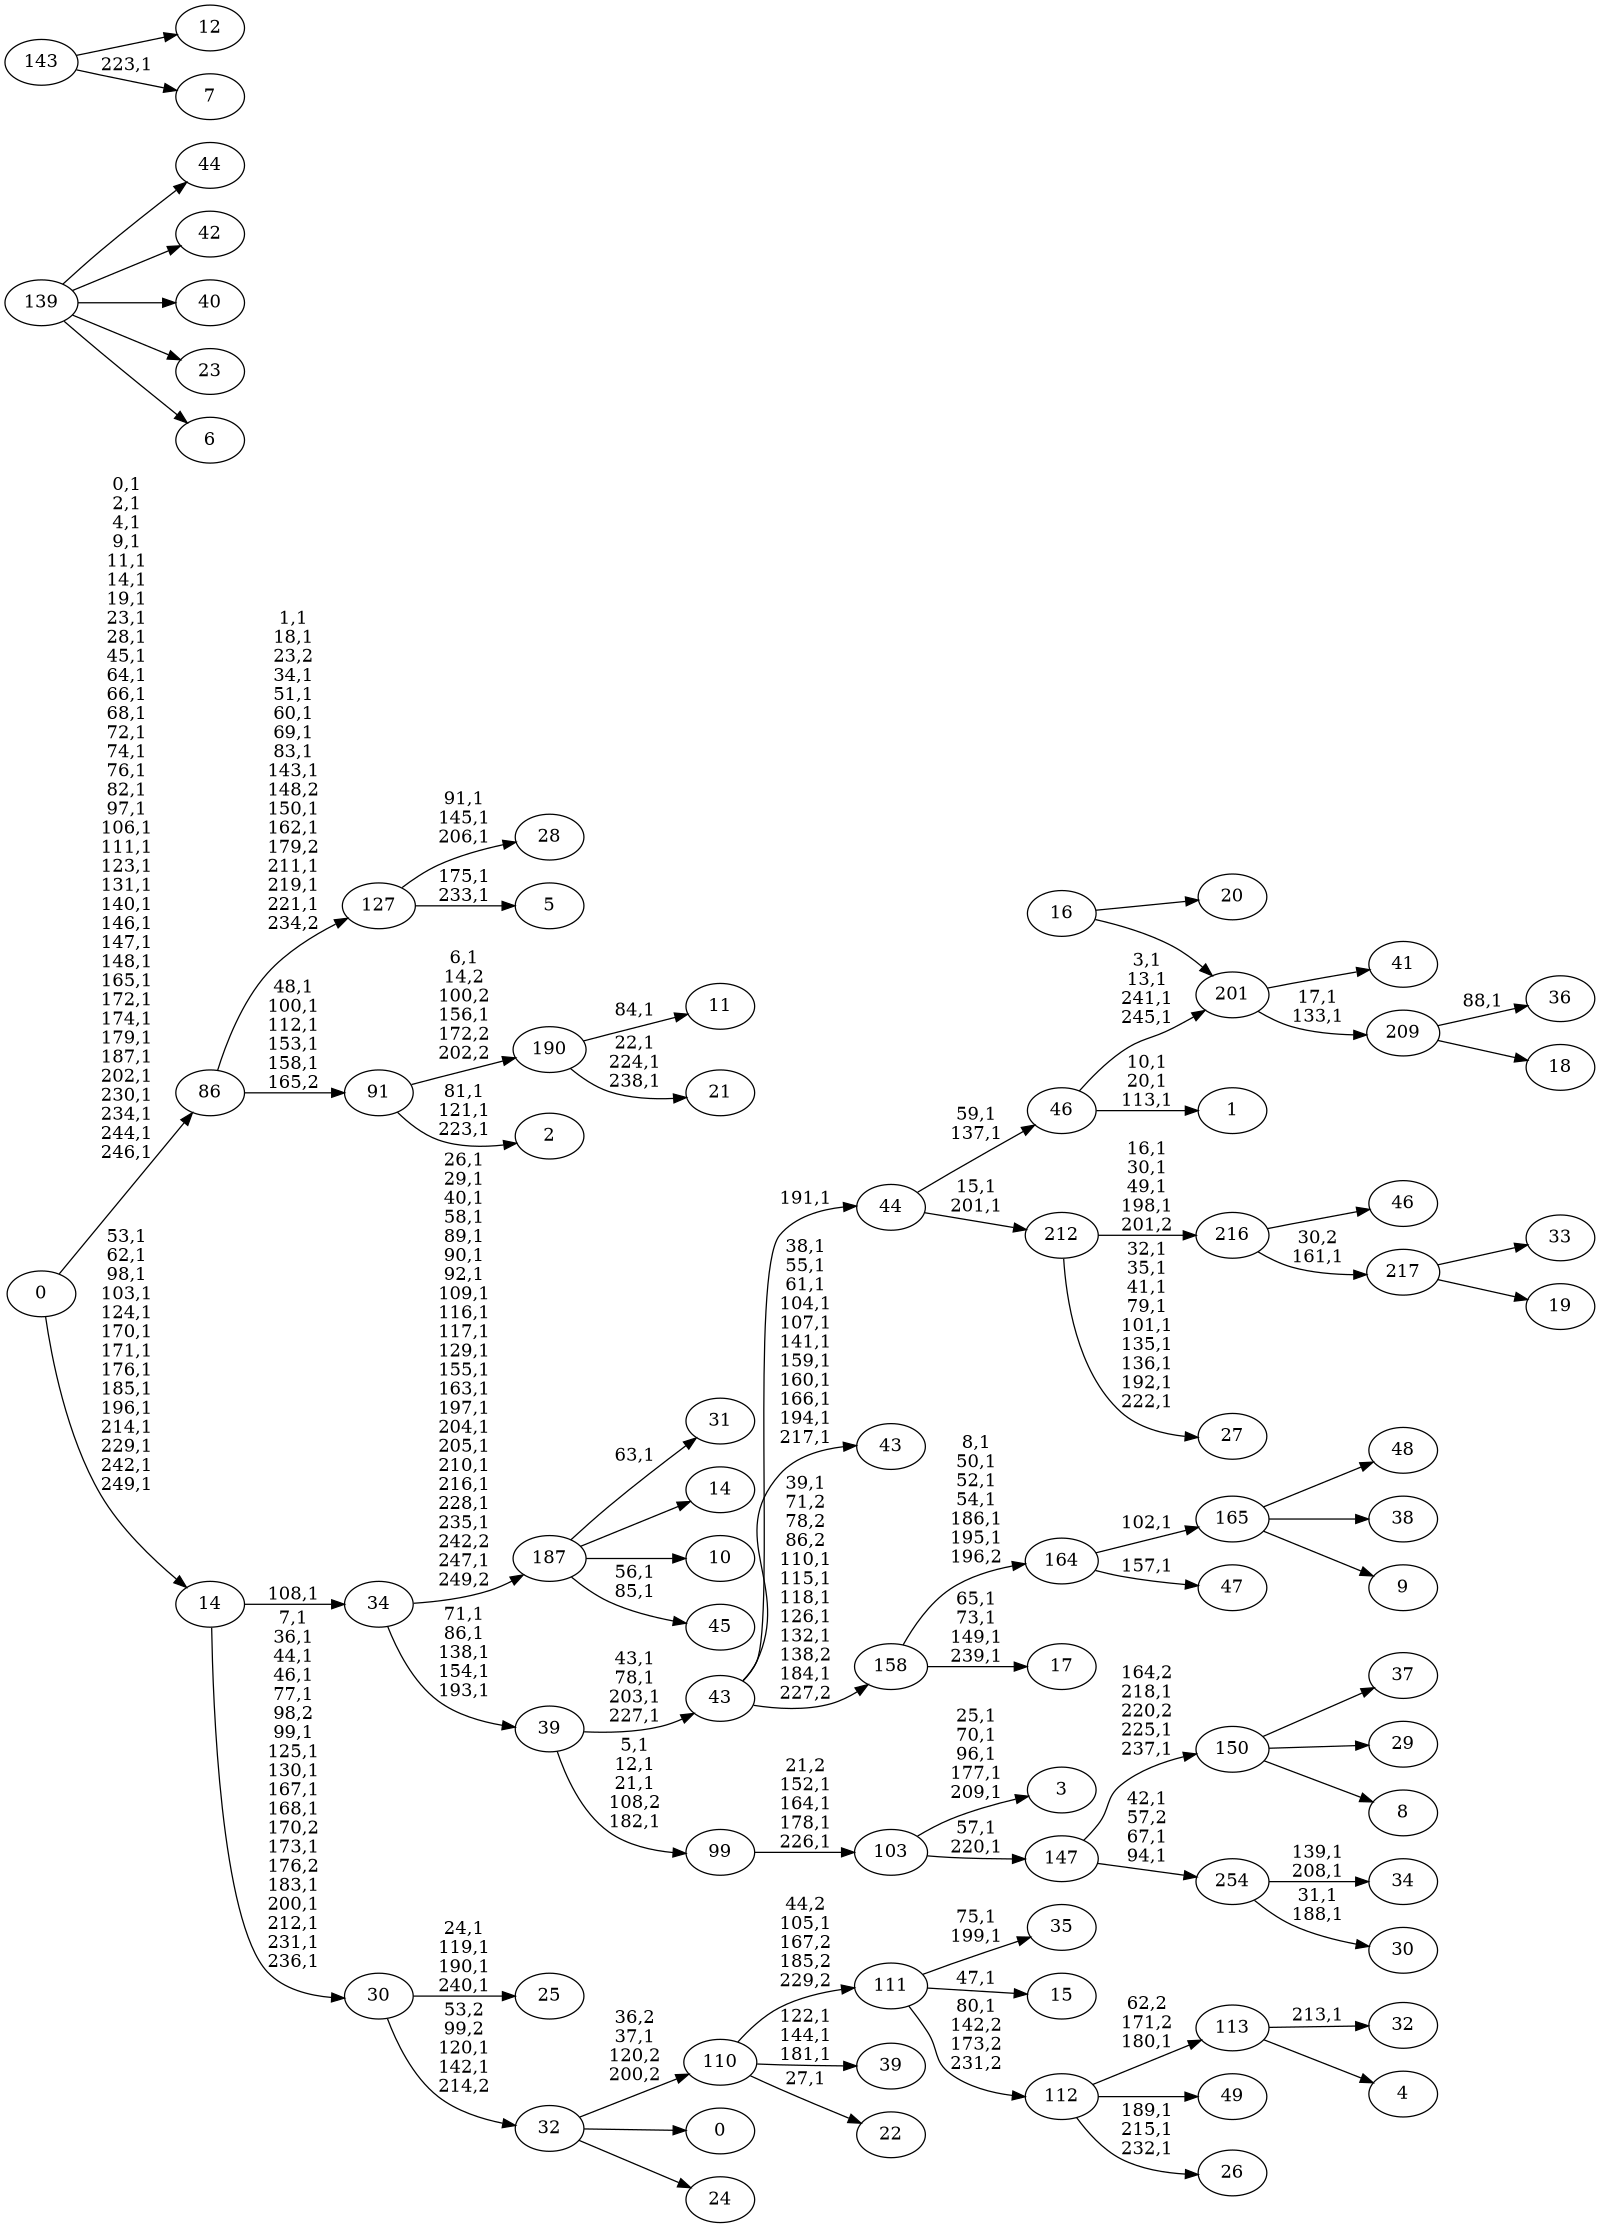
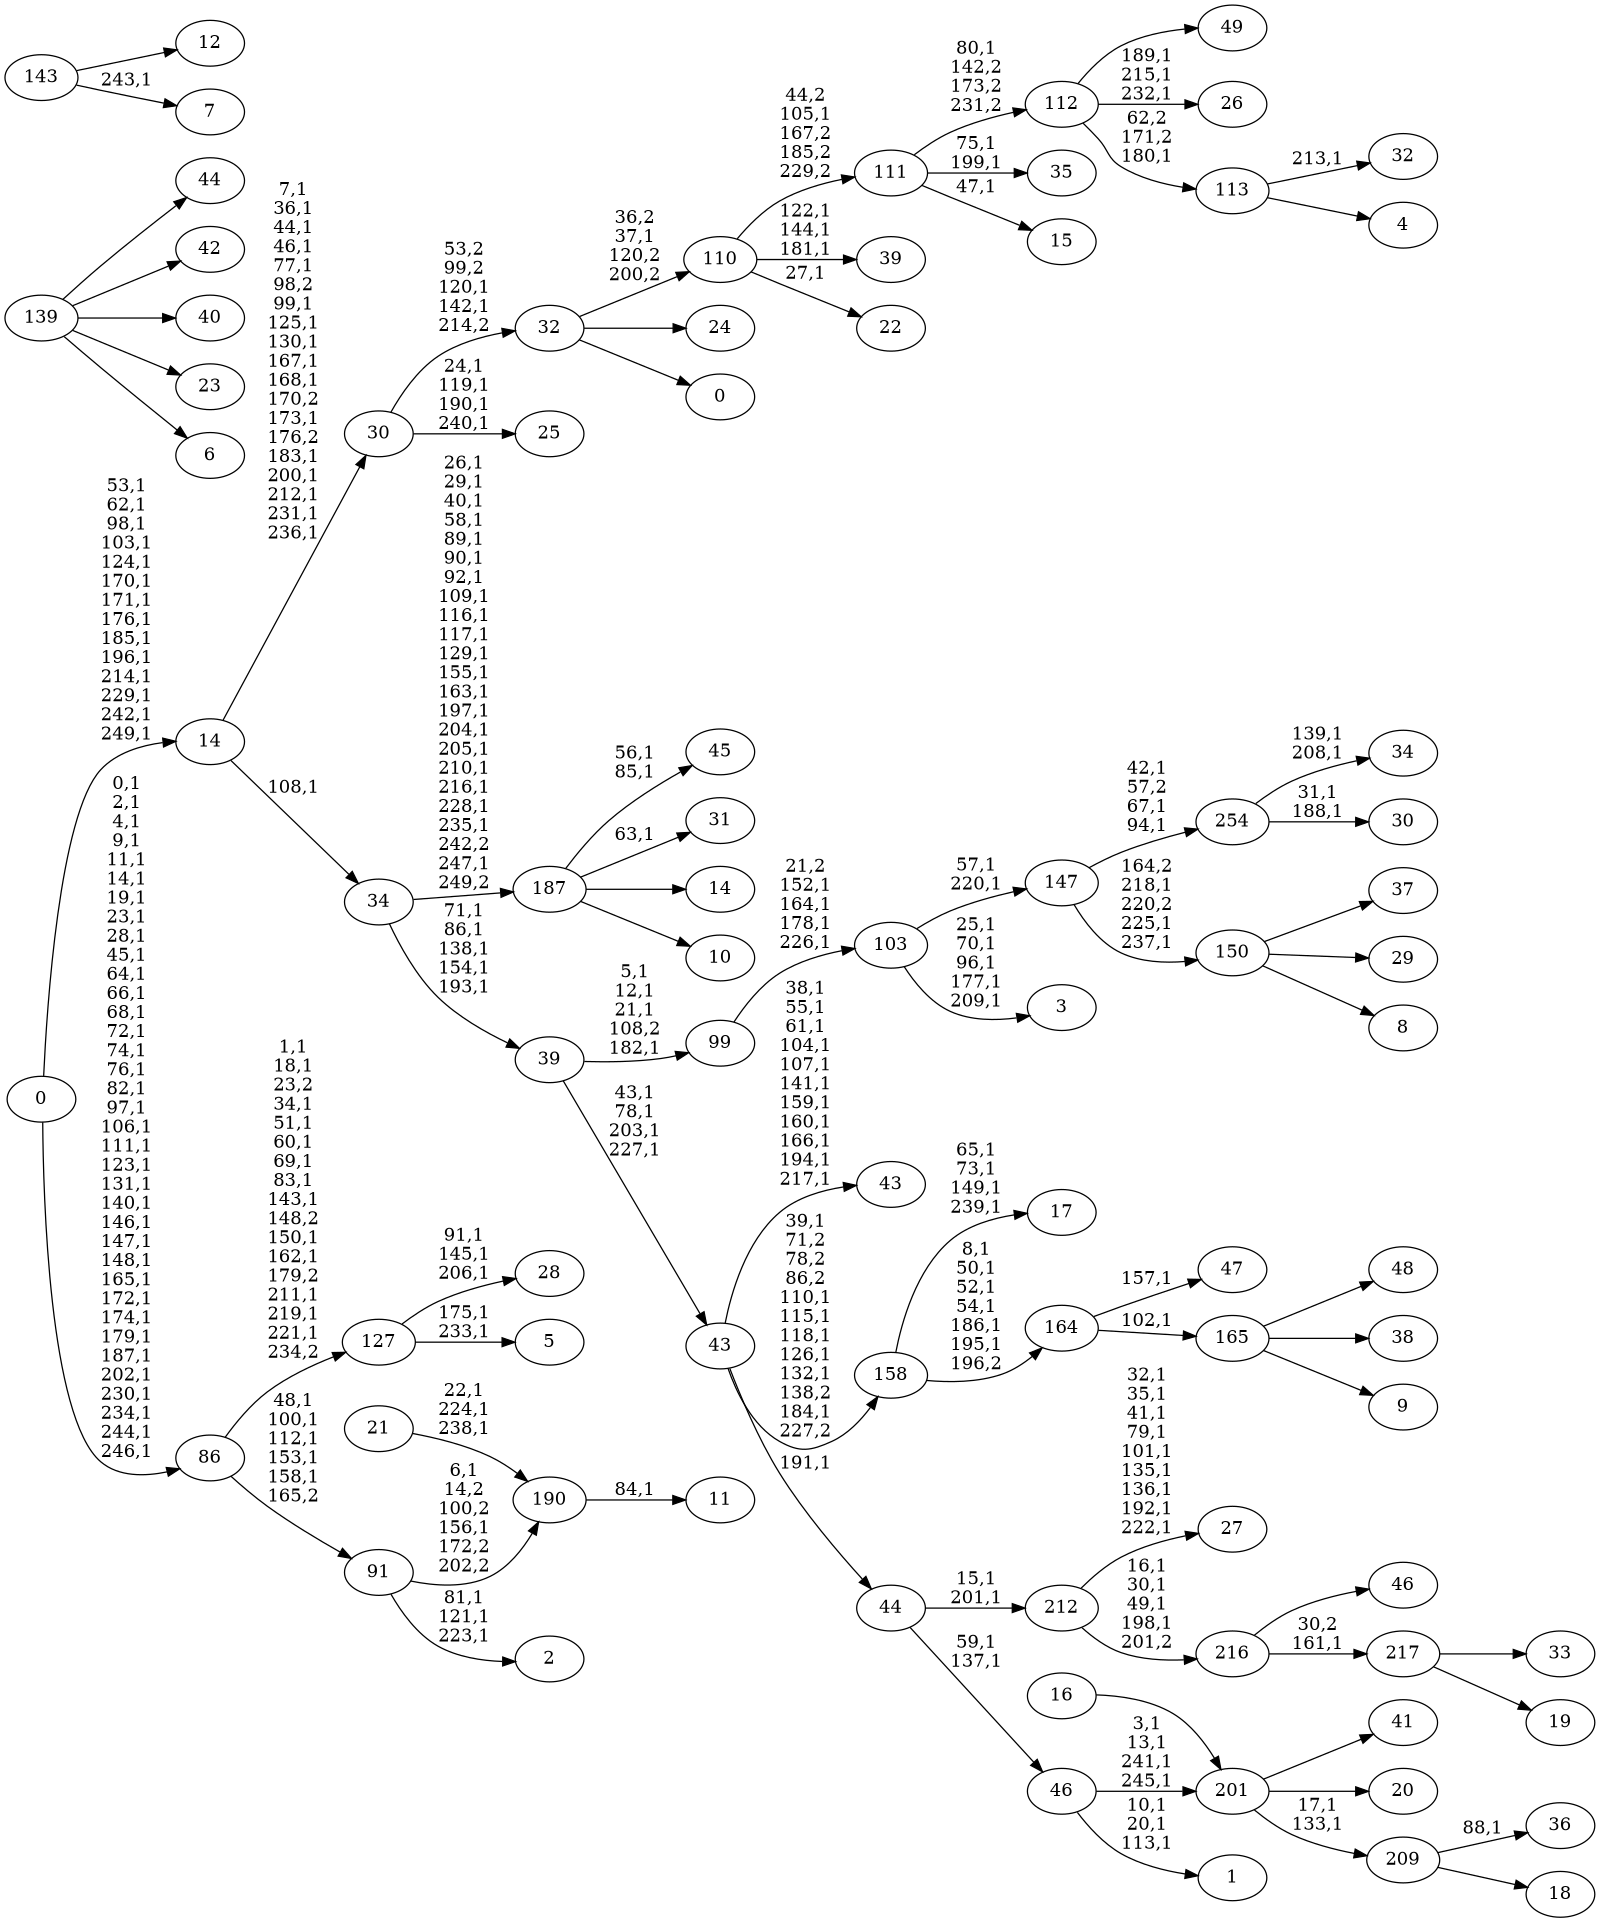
edge "143" -> "7": label "223,1" -> "243,1"
edge "16" -> "20": now "201" -> "20"
edge "190" -> "21": reversed
